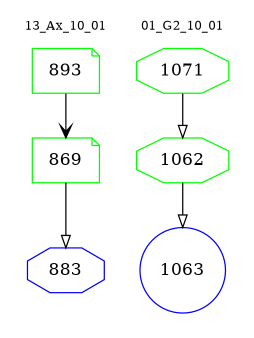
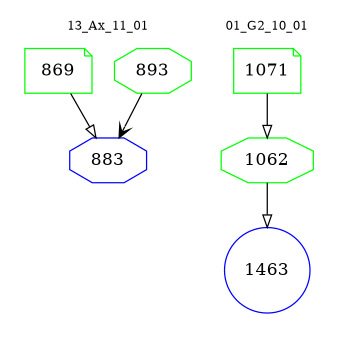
cluster "13_Ax_10_01": label "13_Ax_10_01" -> "13_Ax_11_01"
node "893": shape note -> octagon
node "1071": shape octagon -> note
edge "893" -> "869": now "893" -> "883"
node "1063": label "1063" -> "1463"
